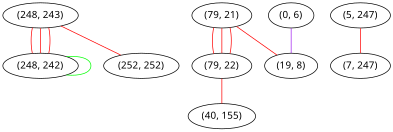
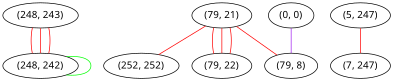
node "(0, 6)": label "(0, 6)" -> "(0, 0)"
edge "(248, 243)" -- "(252, 252)": now "(79, 21)" -- "(252, 252)"
node "(19, 8)": label "(19, 8)" -> "(79, 8)"
node "(40, 155)": removed
